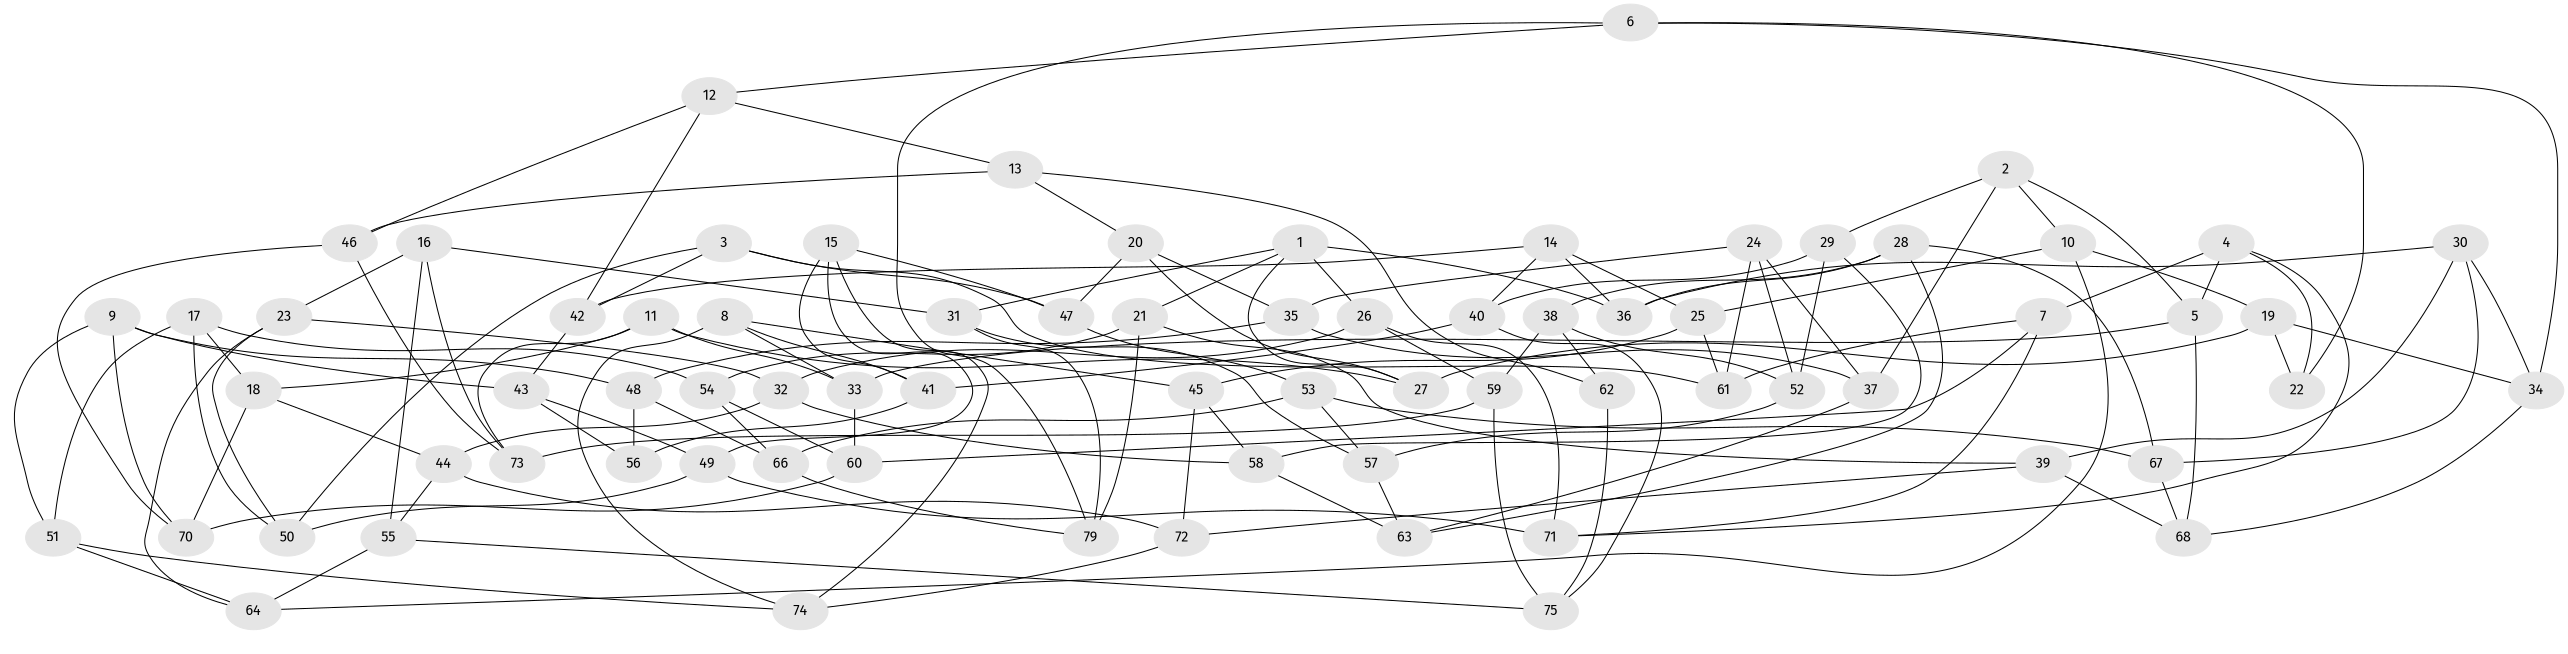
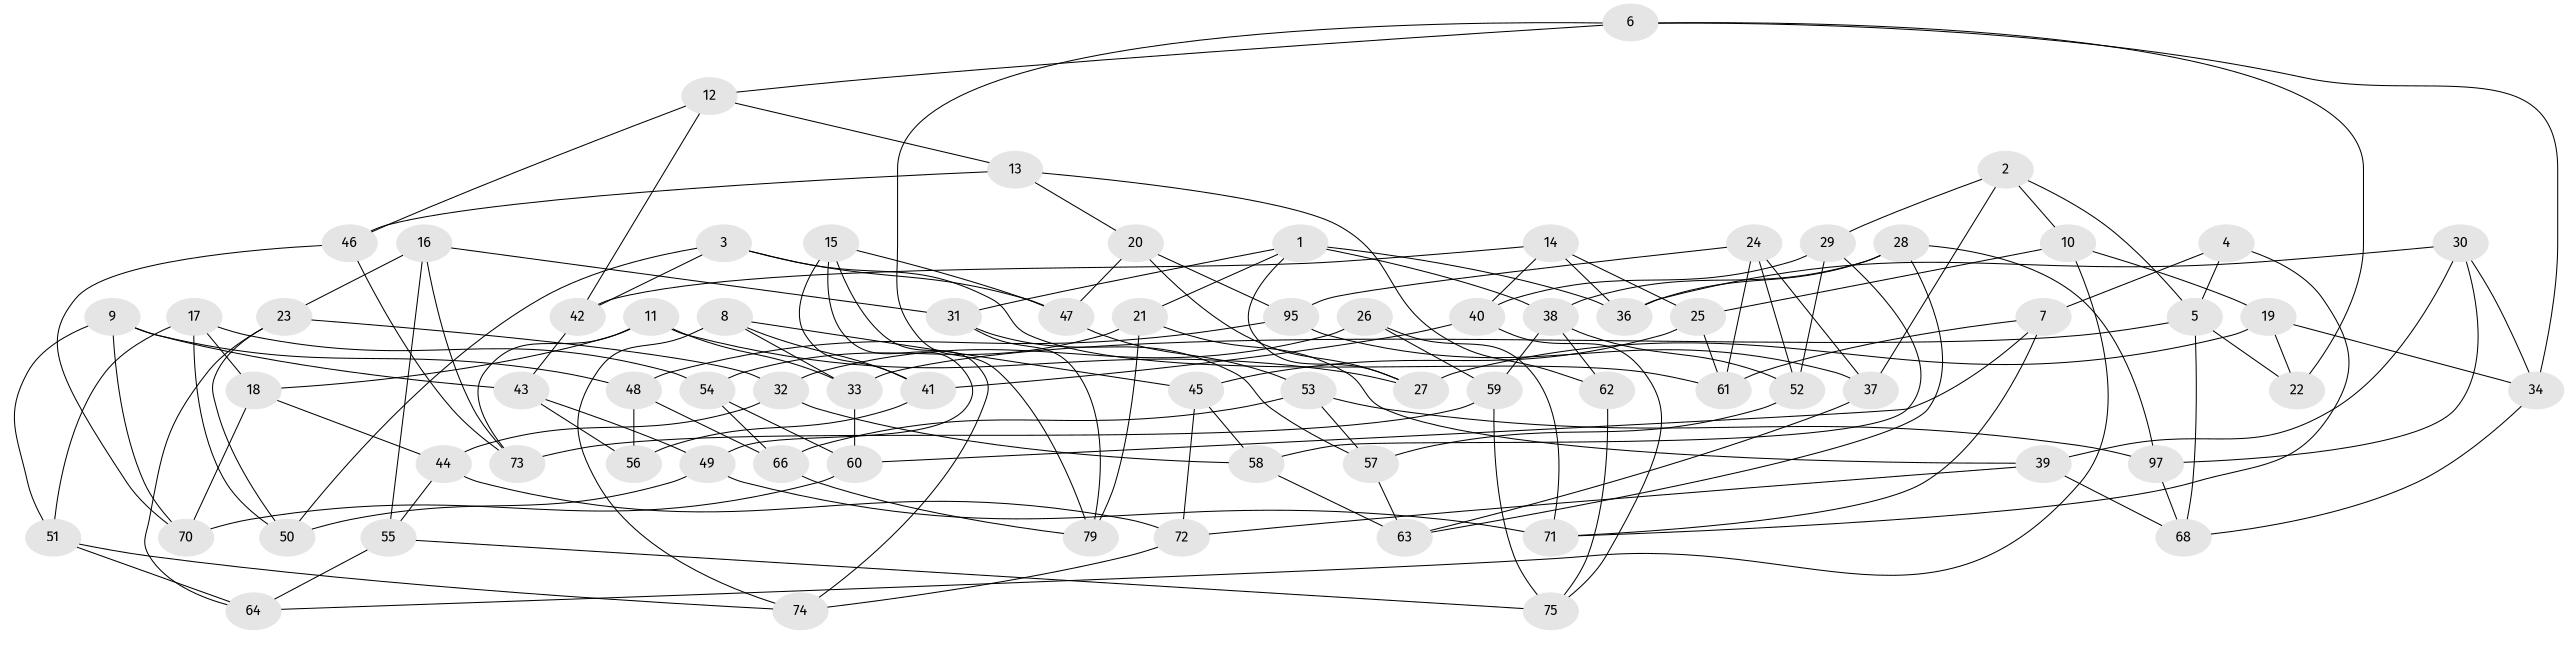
edge "1" -- "26": now "1" -- "38"
edge "4" -- "22": now "5" -- "22"
node "35": label "35" -> "95"
node "67": label "67" -> "97"
